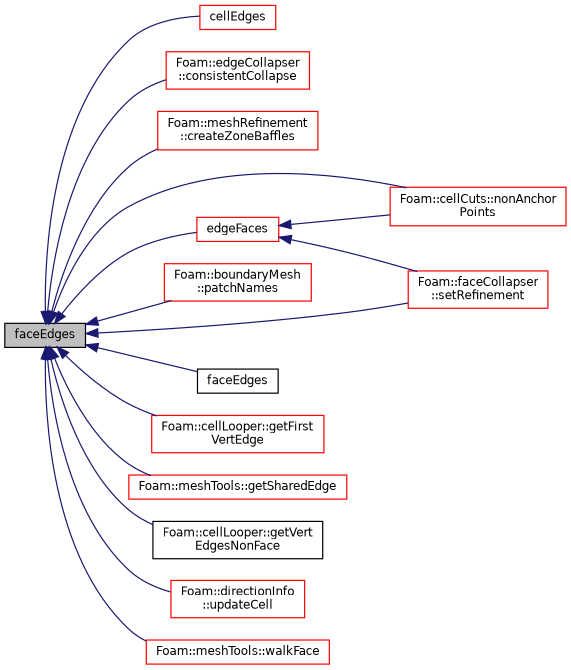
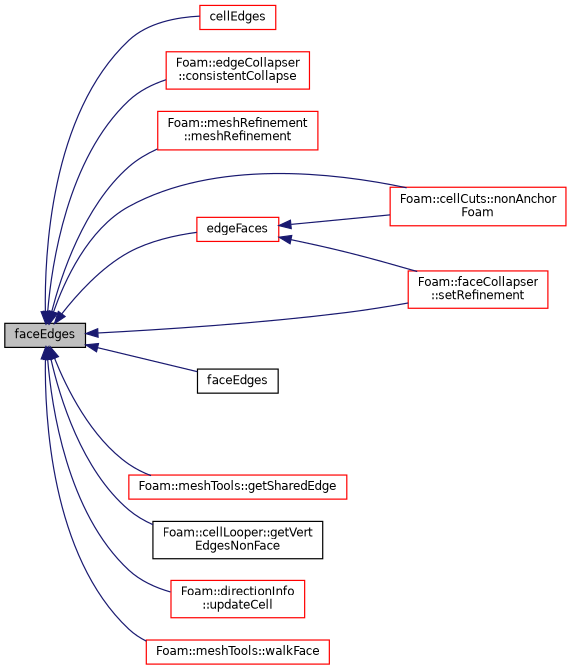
node "Foam::meshRefinement ::createZoneBaffles": label "Foam::meshRefinement ::createZoneBaffles" -> "Foam::meshRefinement ::meshRefinement"
node "Foam::cellCuts::nonAnchor Points": label "Foam::cellCuts::nonAnchor Points" -> "Foam::cellCuts::nonAnchor Foam"
node "Foam::boundaryMesh ::patchNames": removed
node "Foam::cellLooper::getFirst VertEdge": removed
